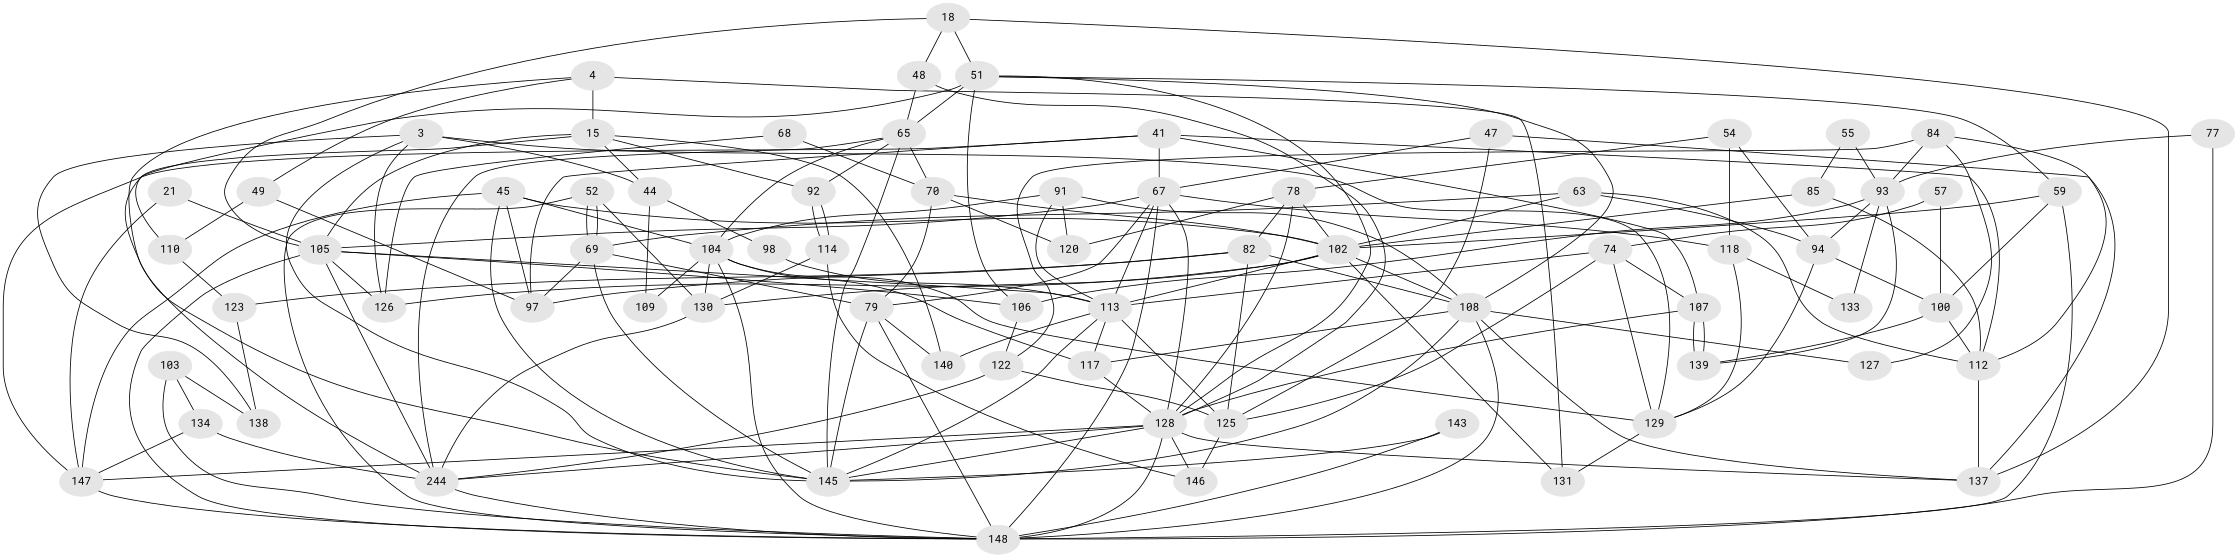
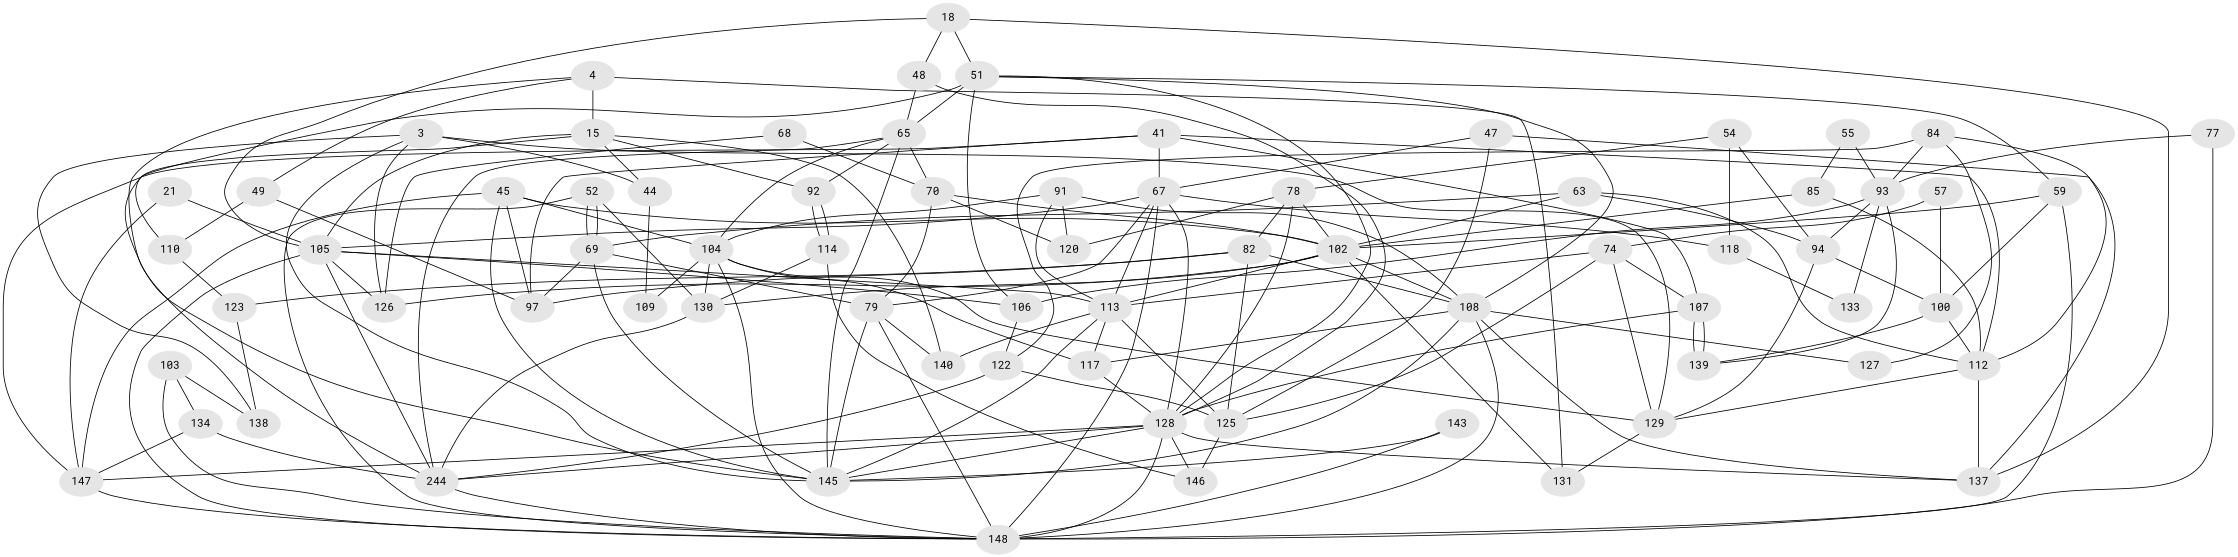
node "98": removed
edge "118" -- "129": now "112" -- "129"
